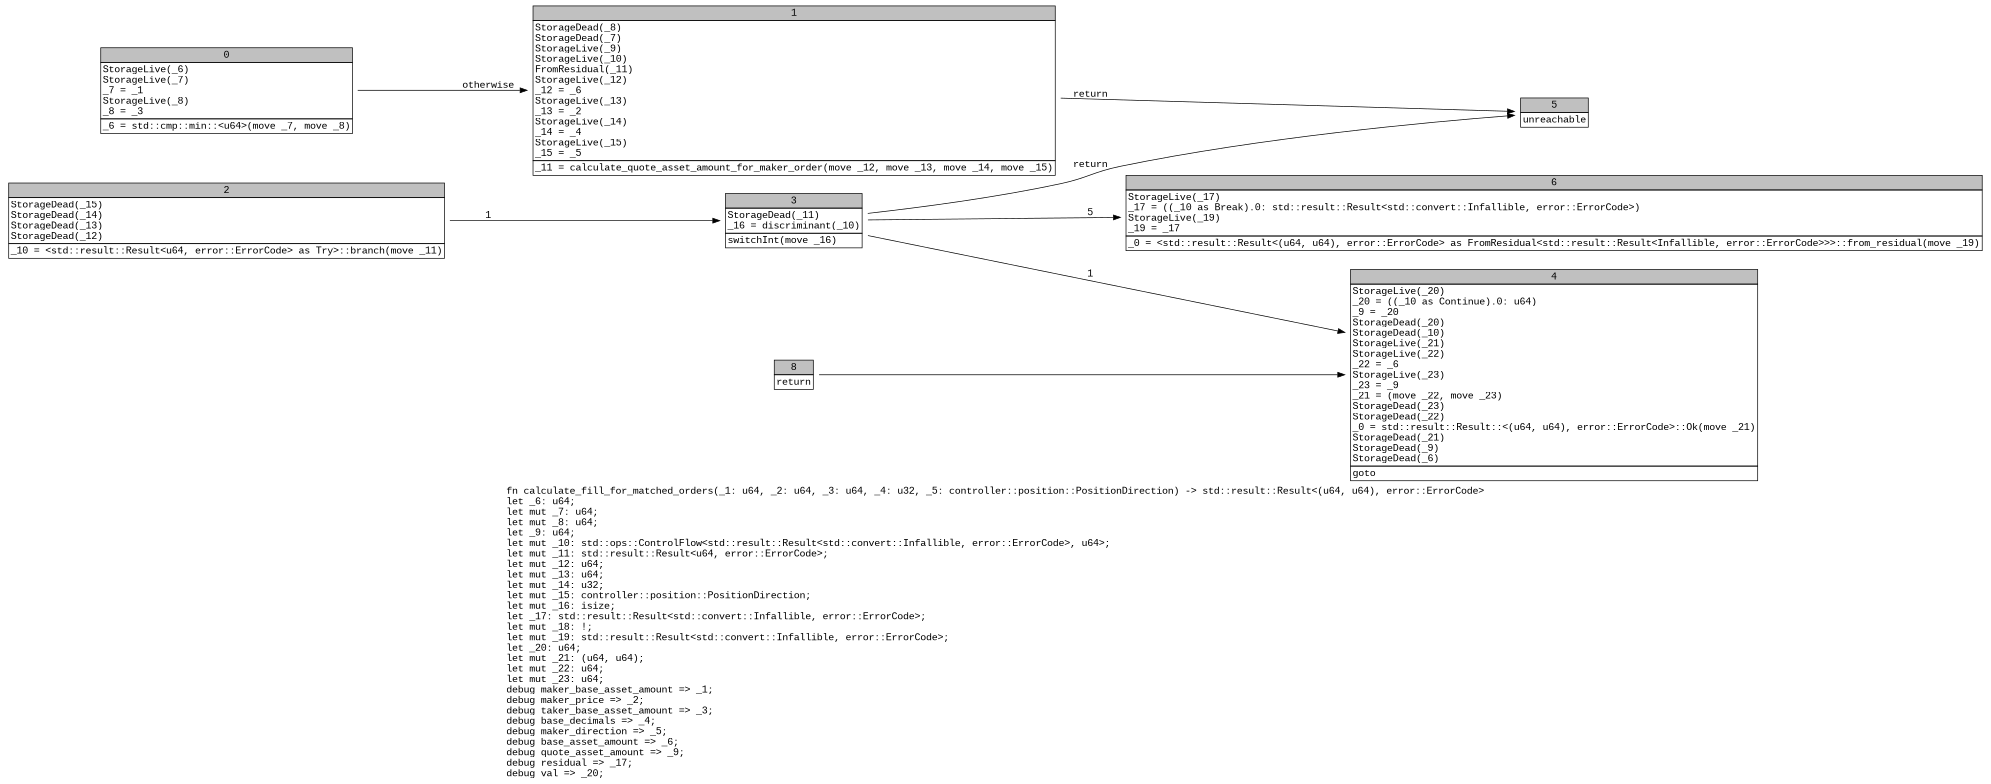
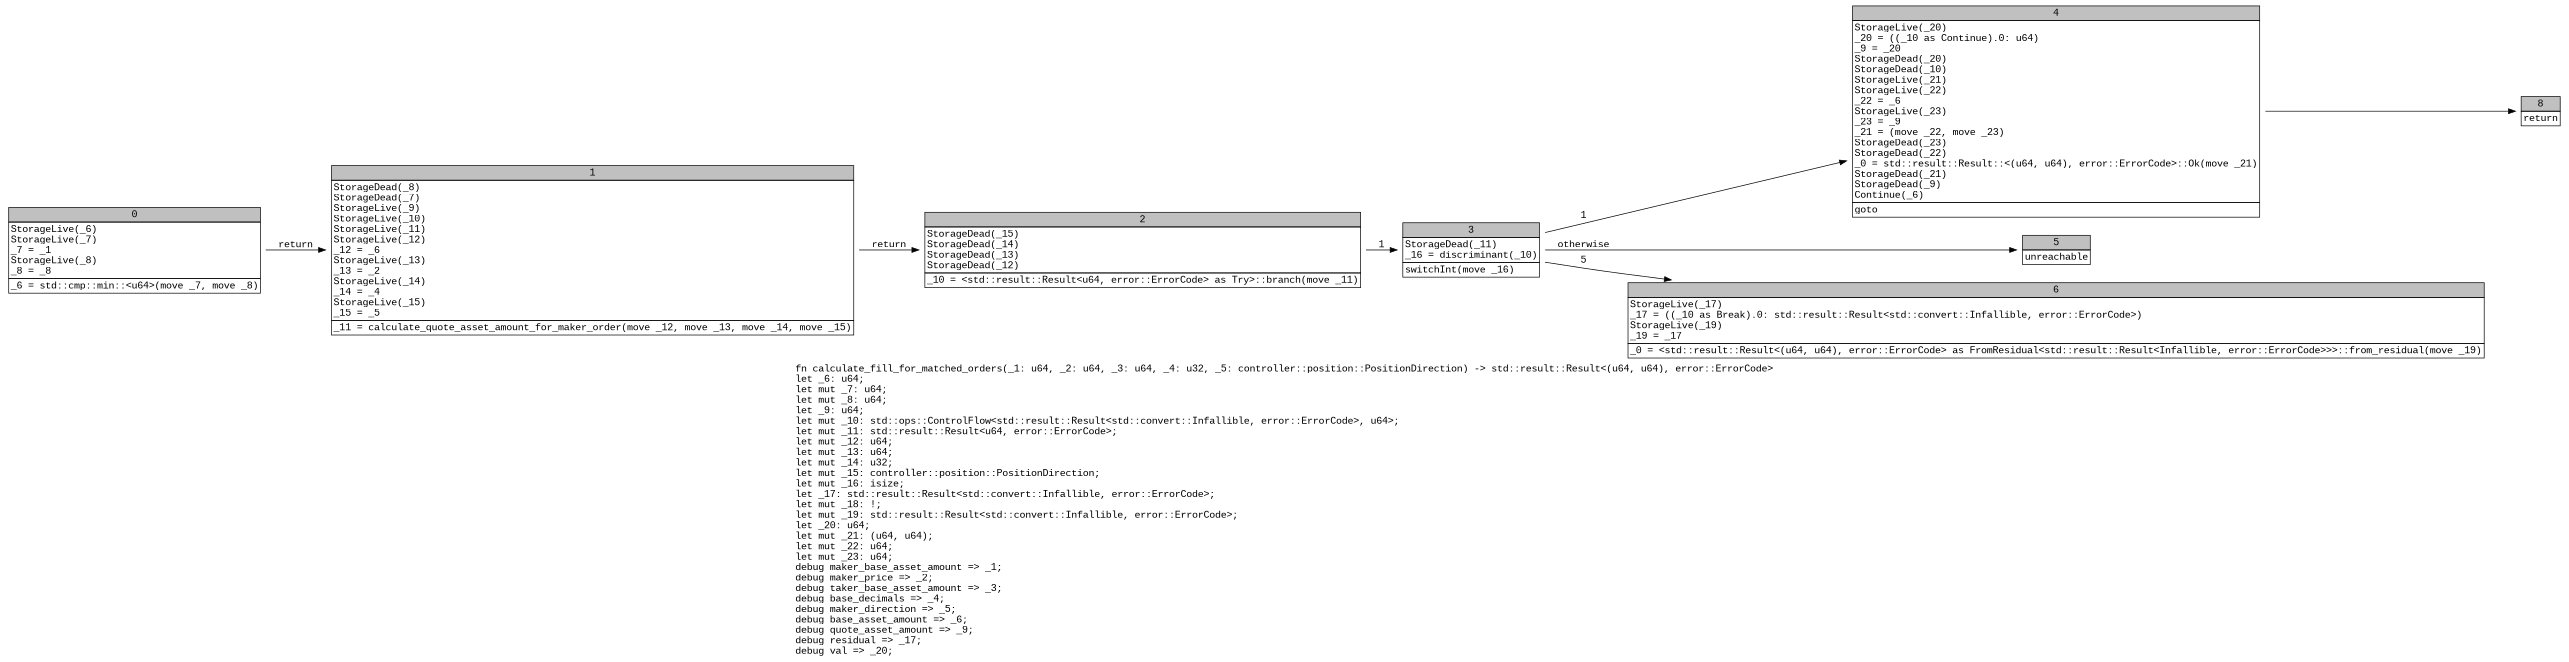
node "1": text "FromResidual(_11)" -> "StorageLive(_11)"
edge "0" -> "1": label "otherwise" -> "return"
edge "1" -> "5": now "1" -> "2"
node "0": text "_8 = _3" -> "_8 = _8"
edge "3" -> "5": label "return" -> "otherwise"
edge "8" -> "4": reversed
node "4": text "StorageDead(_6)" -> "Continue(_6)"
